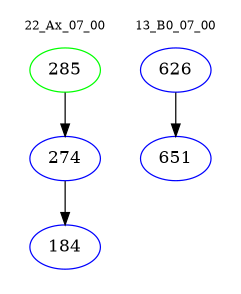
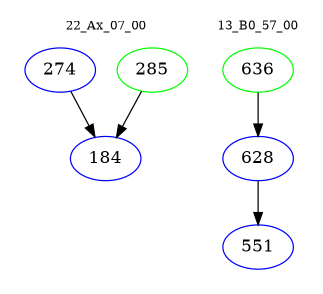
cluster "13_B0_07_00": label "13_B0_07_00" -> "13_B0_57_00"
node "626": label "626" -> "628"
node "636": added
edge "285" -> "274": now "285" -> "184"
node "651": label "651" -> "551"
